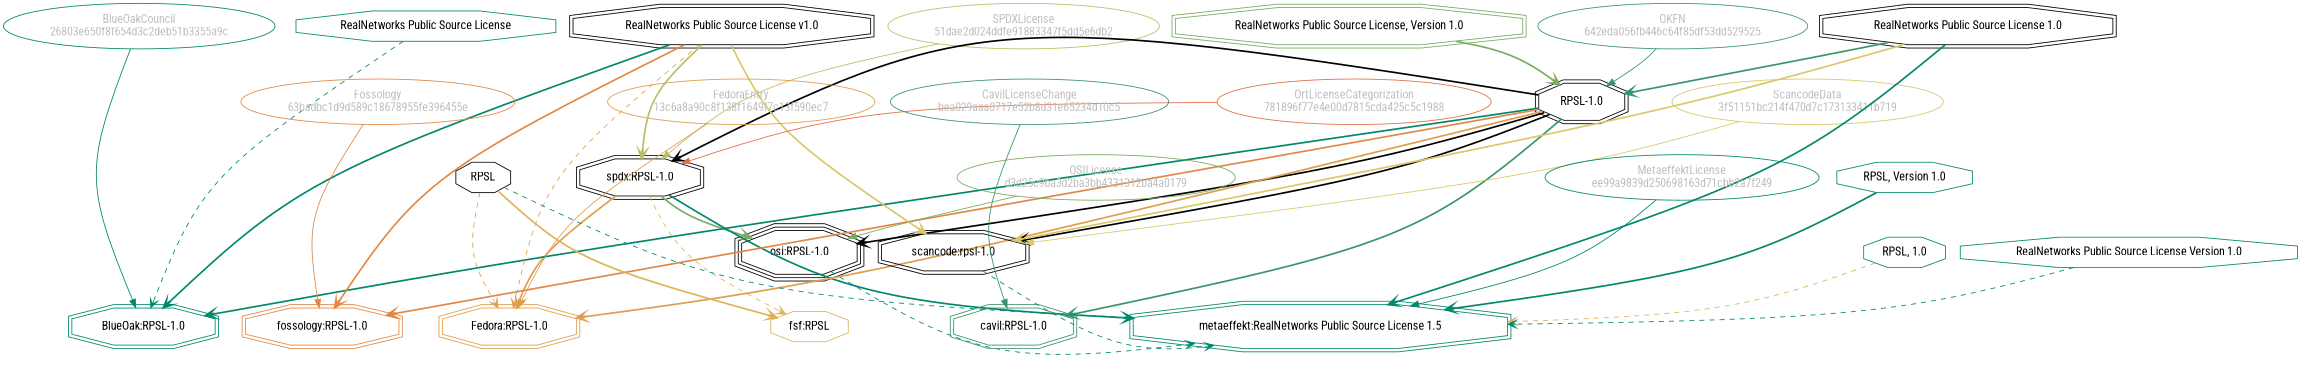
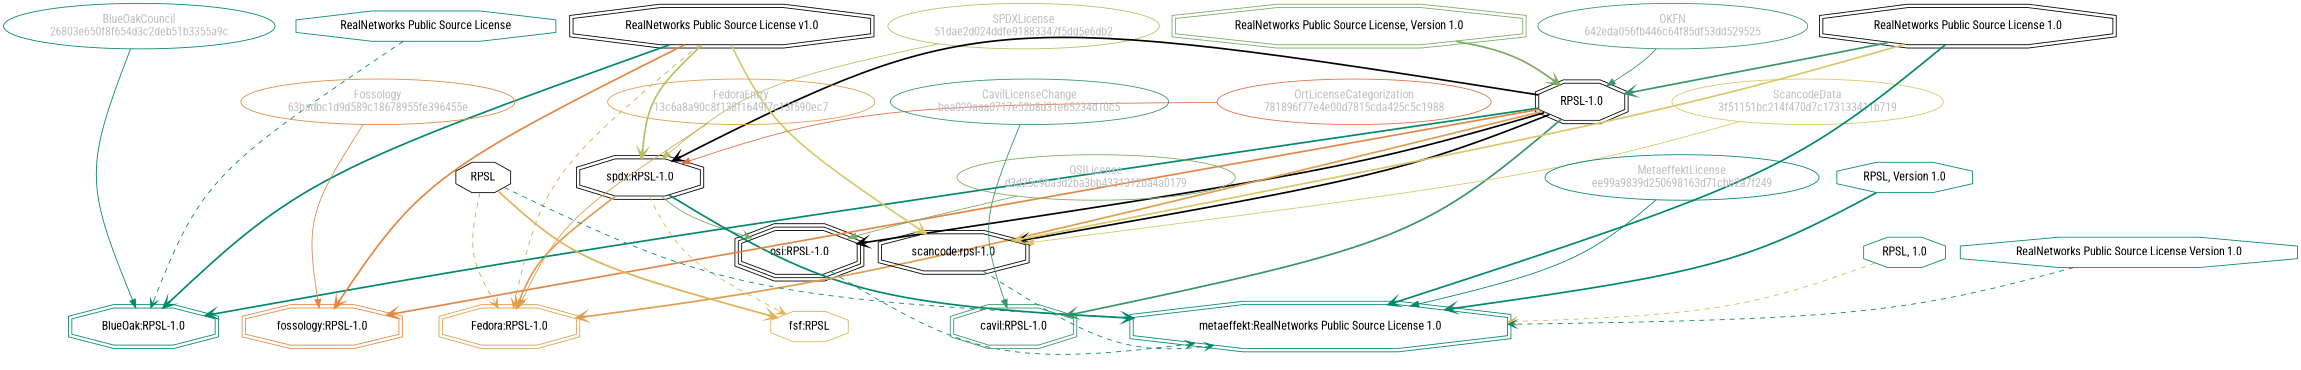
edge "spdx:RPSL-1.0" -> "osi:RPSL-1.0": style bold -> solid
node "metaeffekt:RealNetworks Public Source License 1.5": label "metaeffekt:RealNetworks Public Source License 1.5" -> "metaeffekt:RealNetworks Public Source License 1.0"
